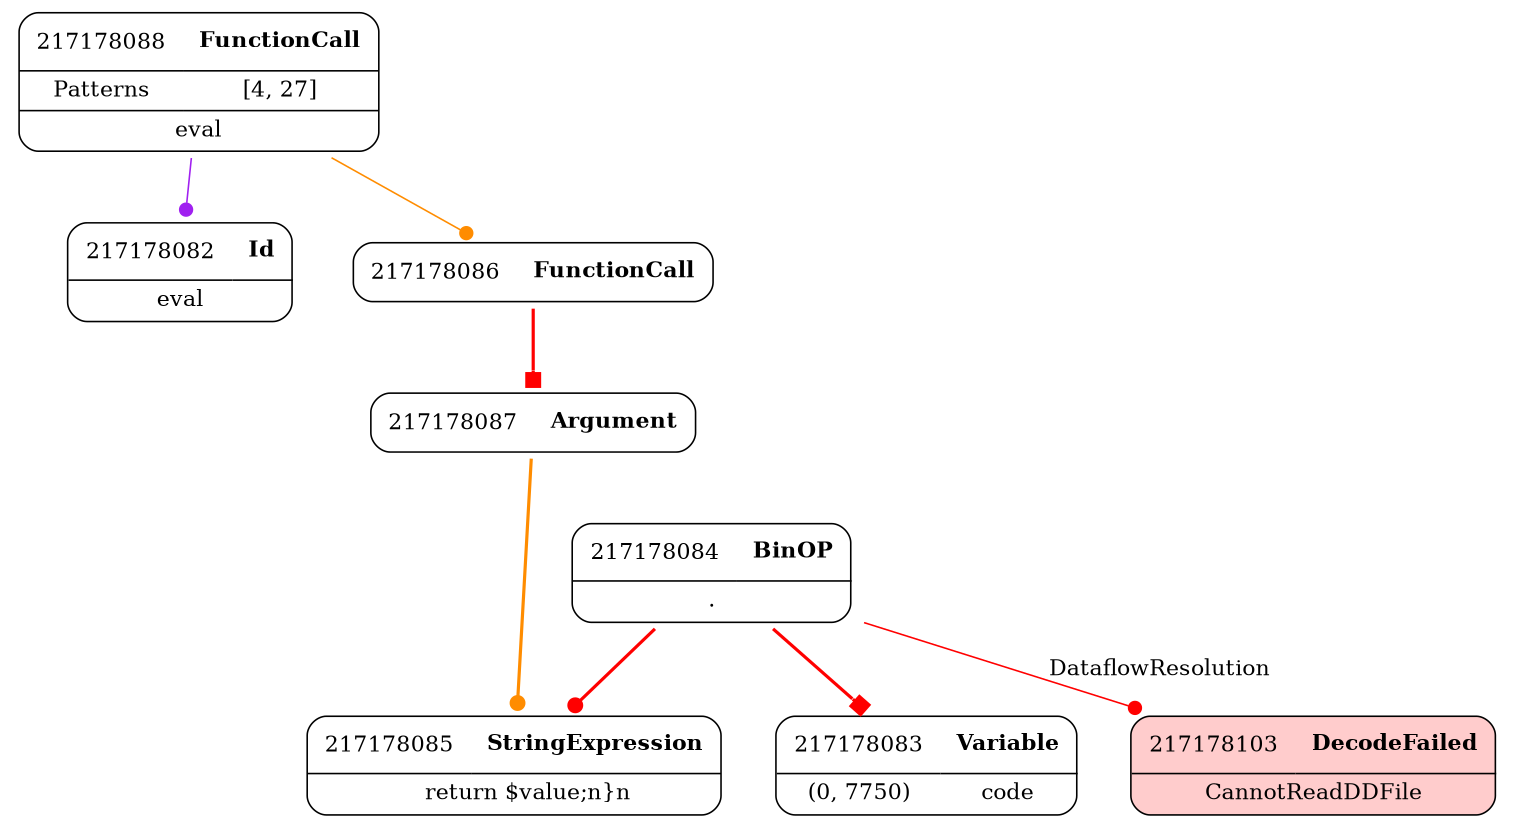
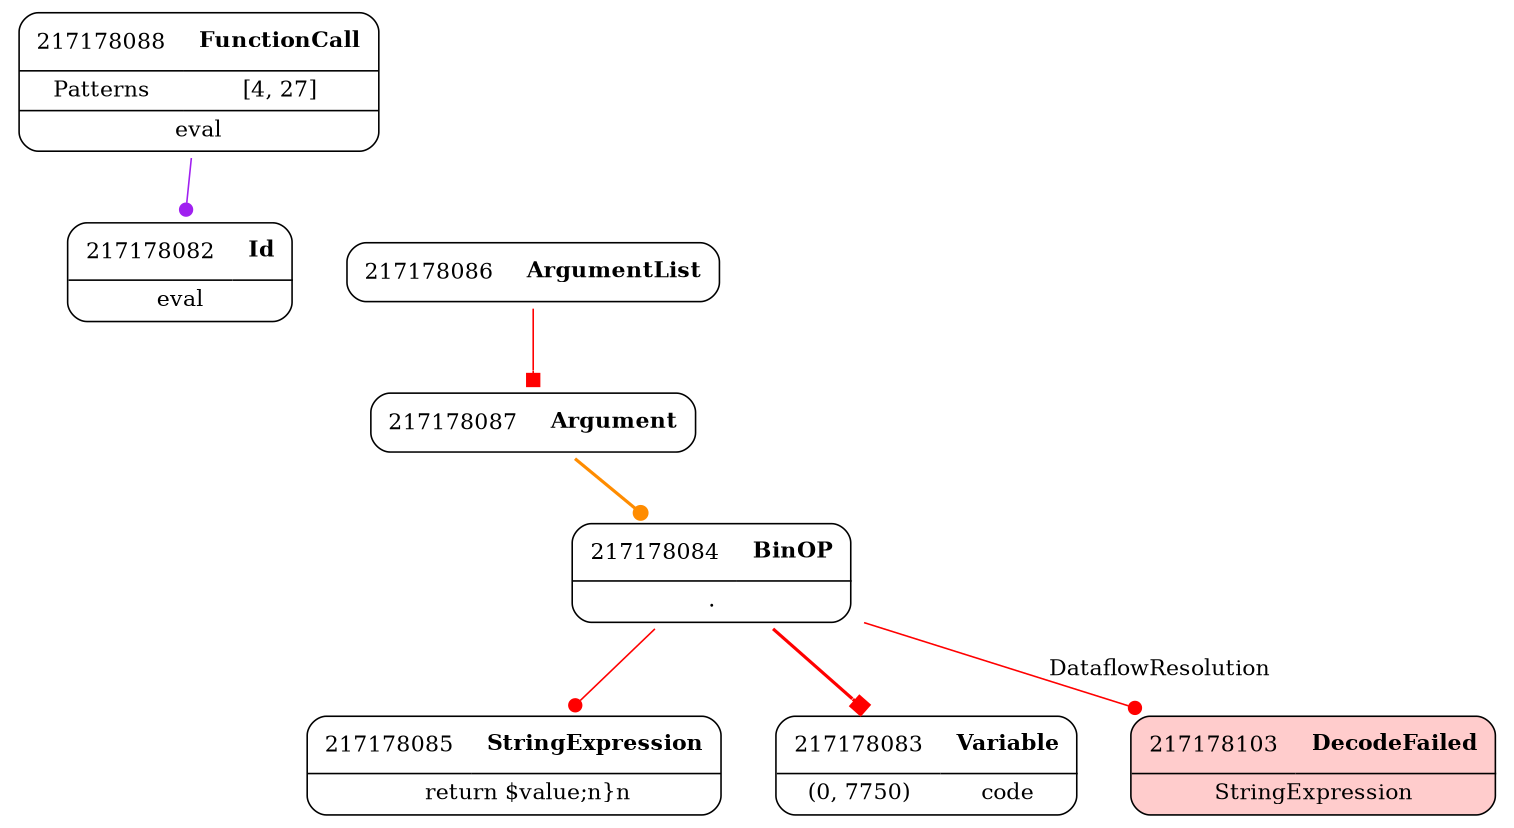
edge "217178088" -> "217178086": removed
node "217178086": text "FunctionCall" -> "ArgumentList"
edge "217178086" -> "217178087": style bold -> solid
edge "217178087" -> "217178085": now "217178087" -> "217178084"
edge "217178084" -> "217178085": style bold -> solid
node "217178103": text "CannotReadDDFile" -> "StringExpression"
